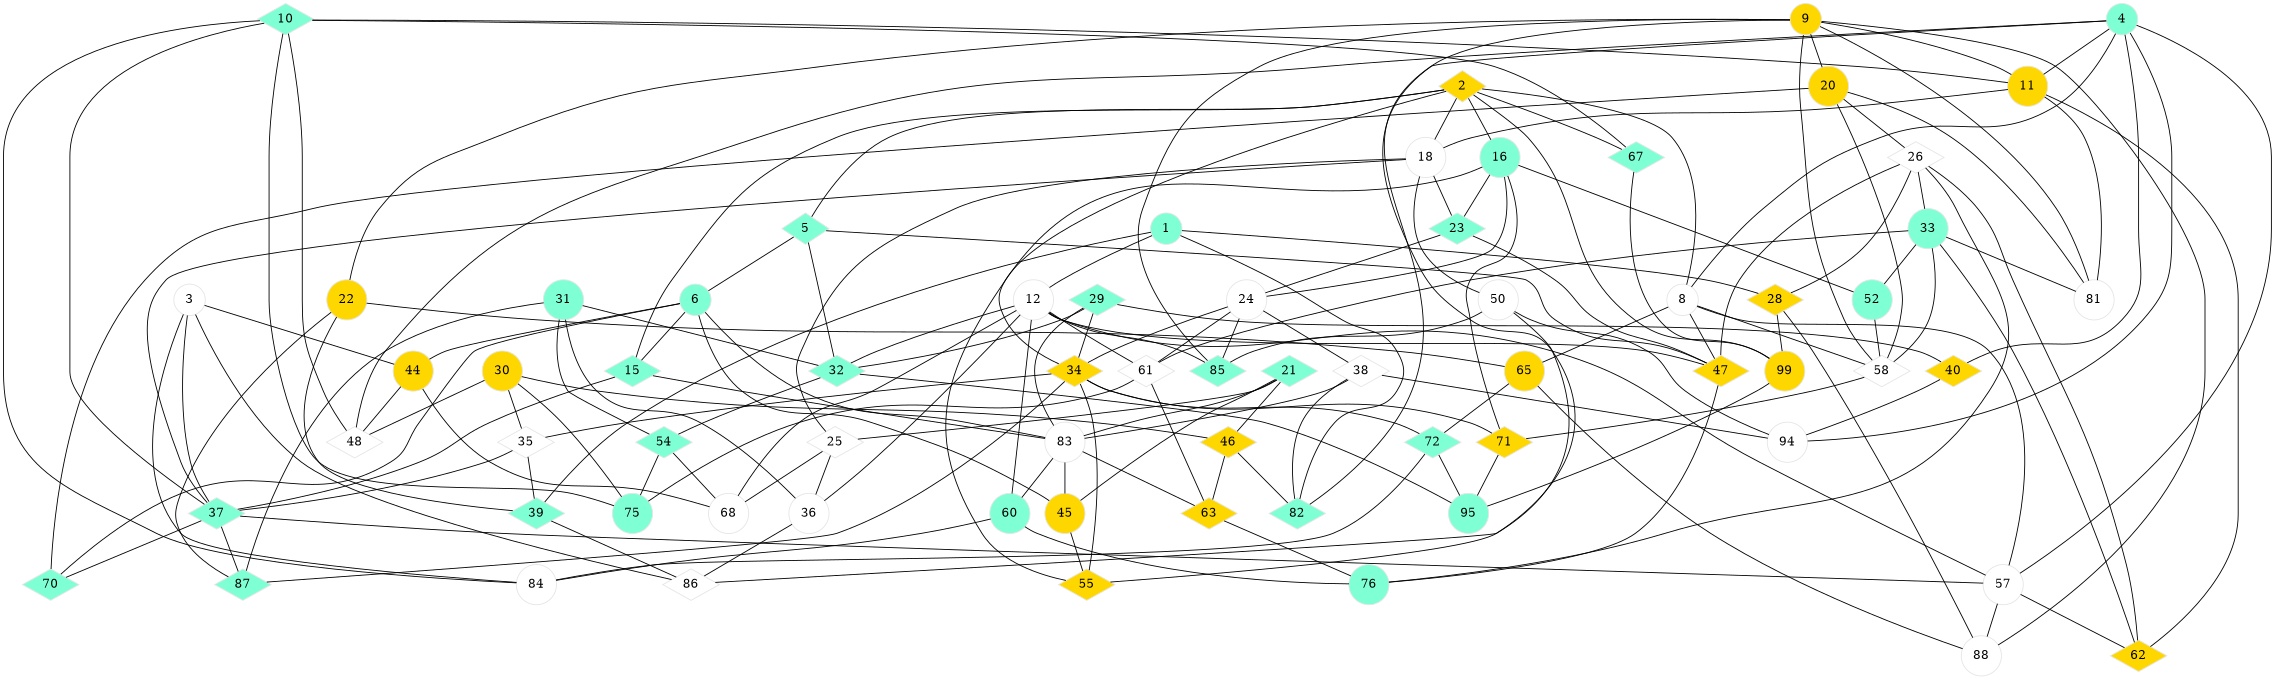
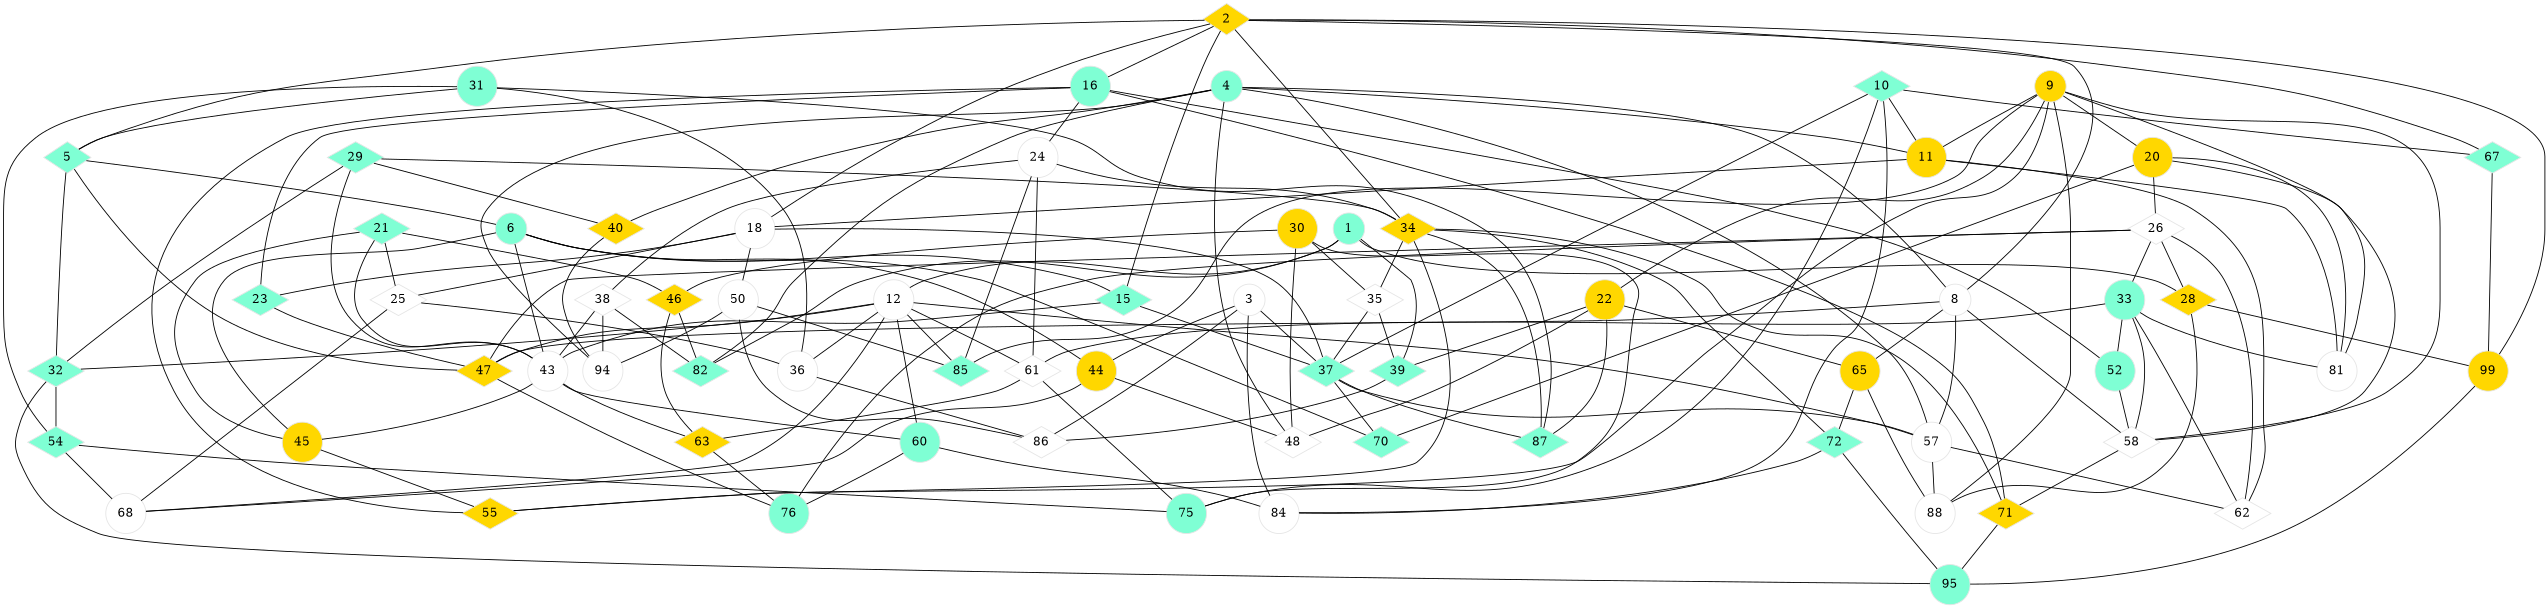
edge "10" -- "48": now "22" -- "48"
edge "23" -- "24": removed
edge "31" -- "32": now "31" -- "5"
node "83": label "83" -> "43"
node "62": fillcolor gold -> white
